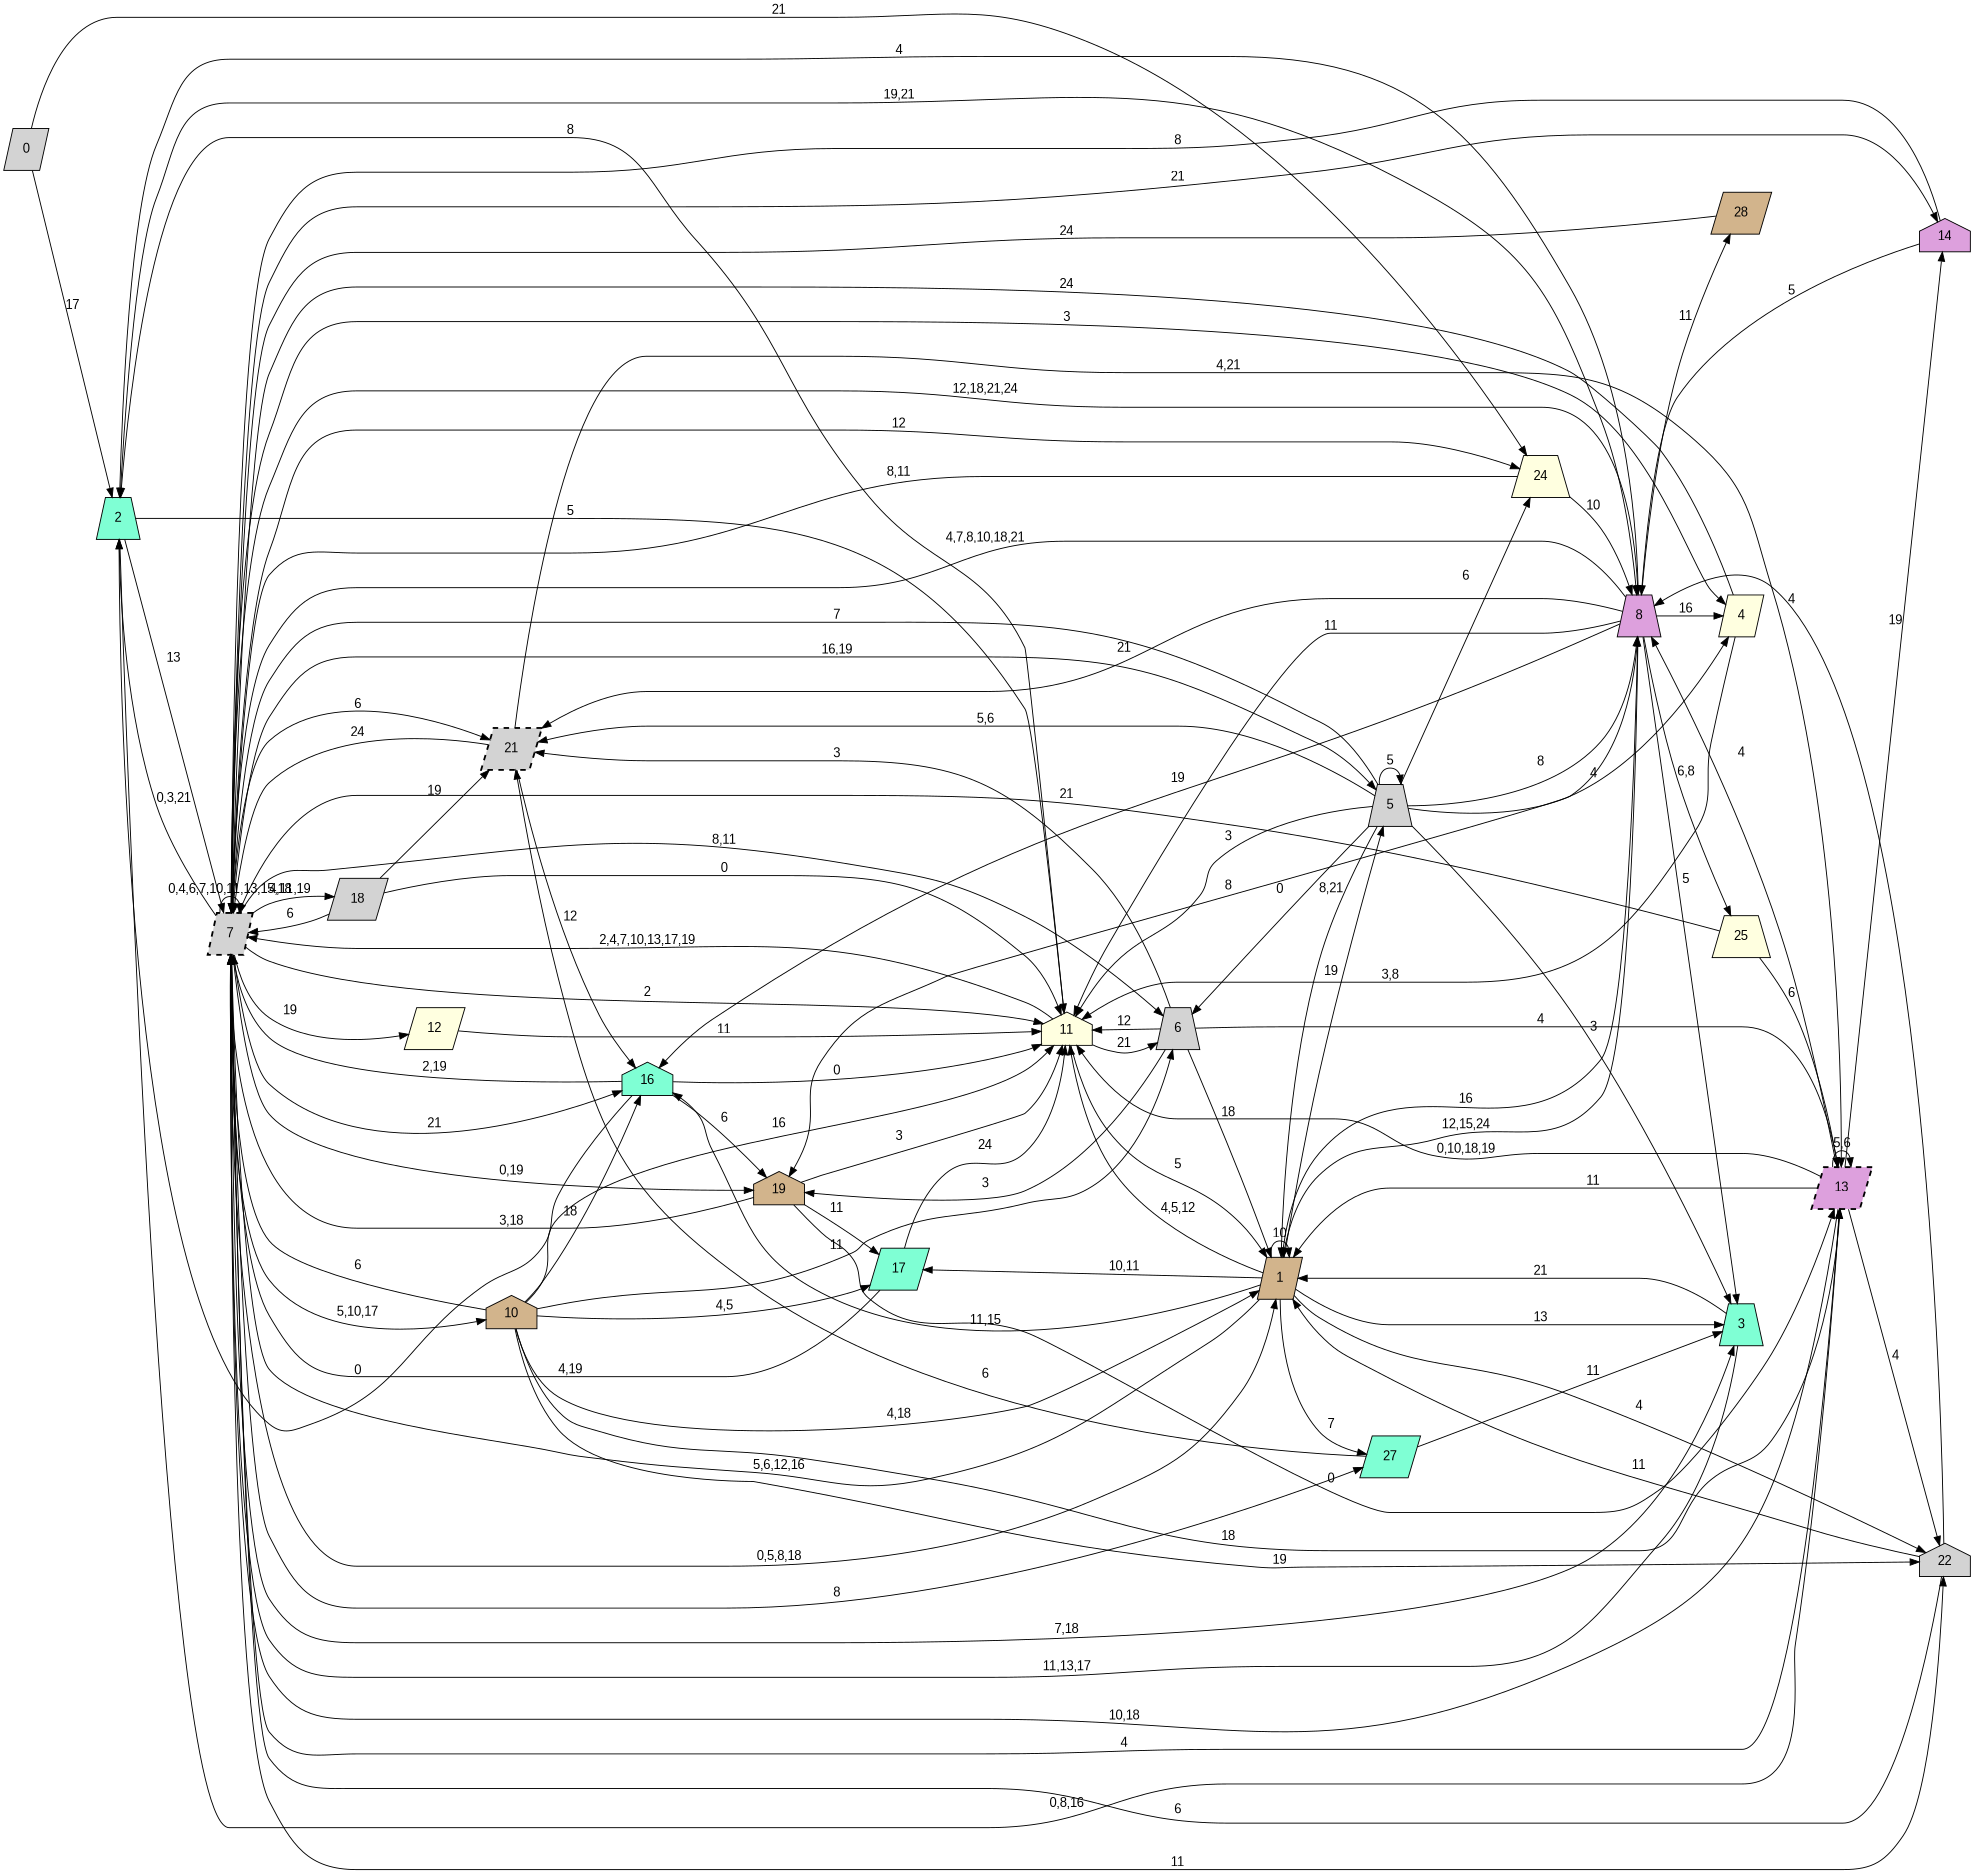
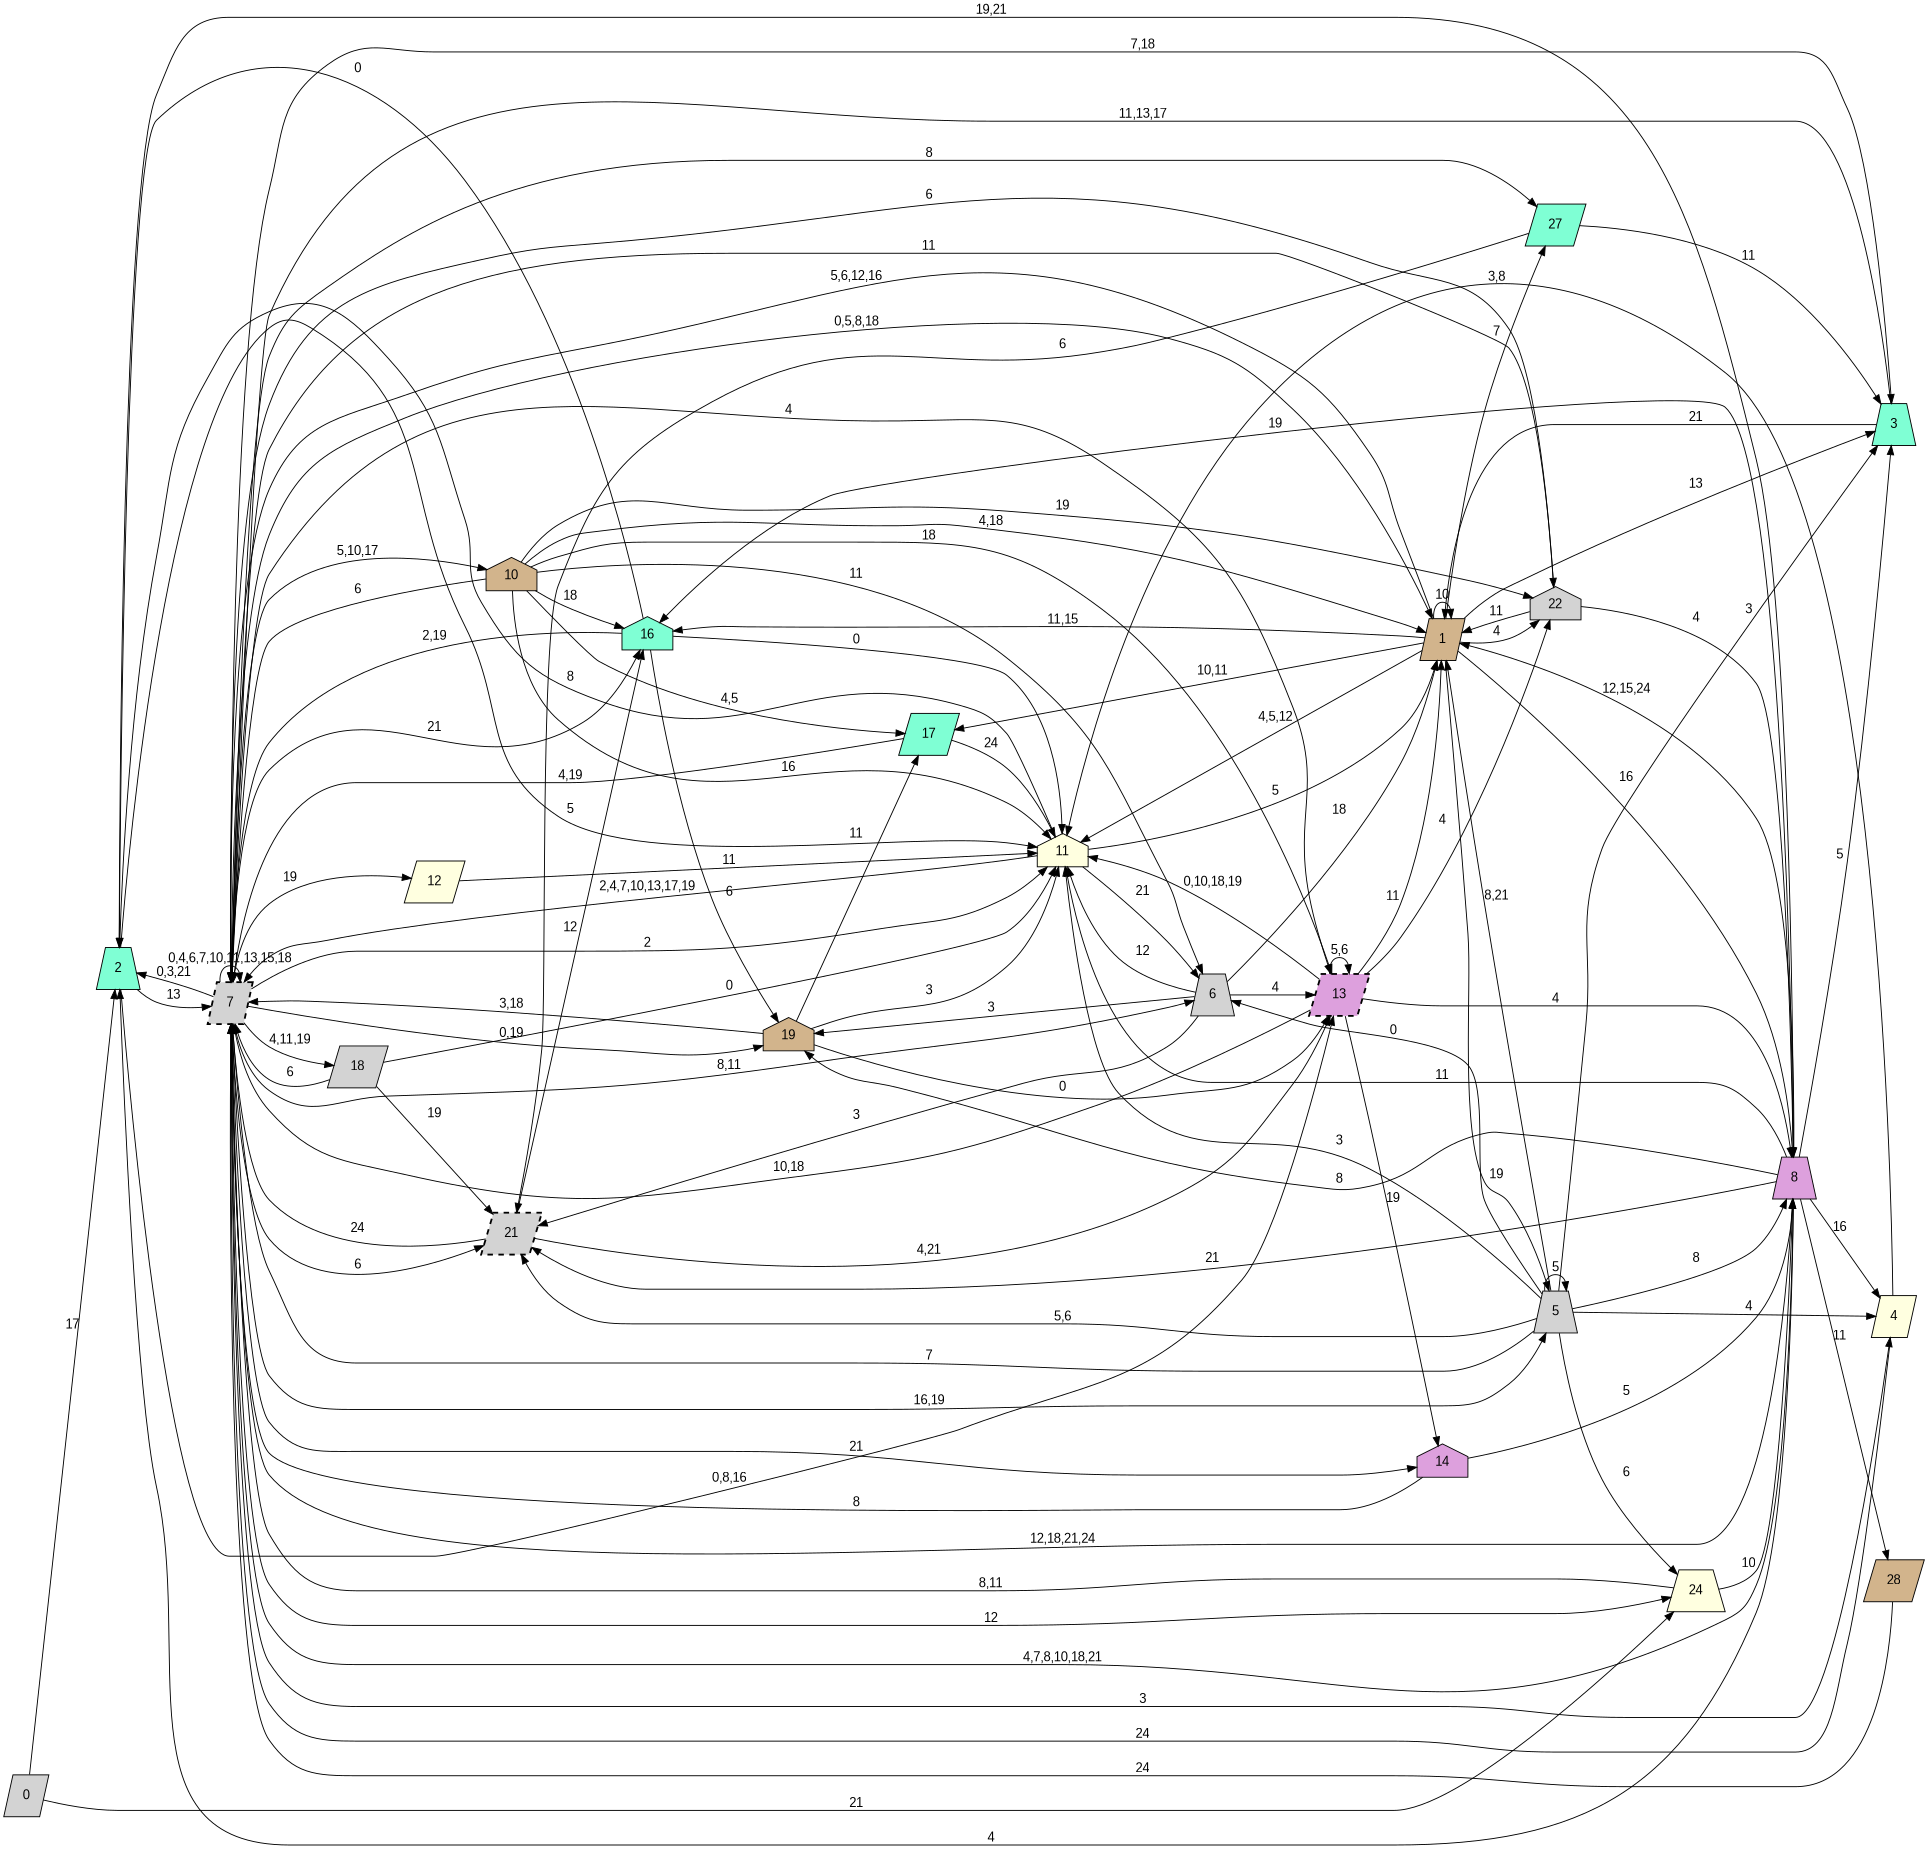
node "25": removed
